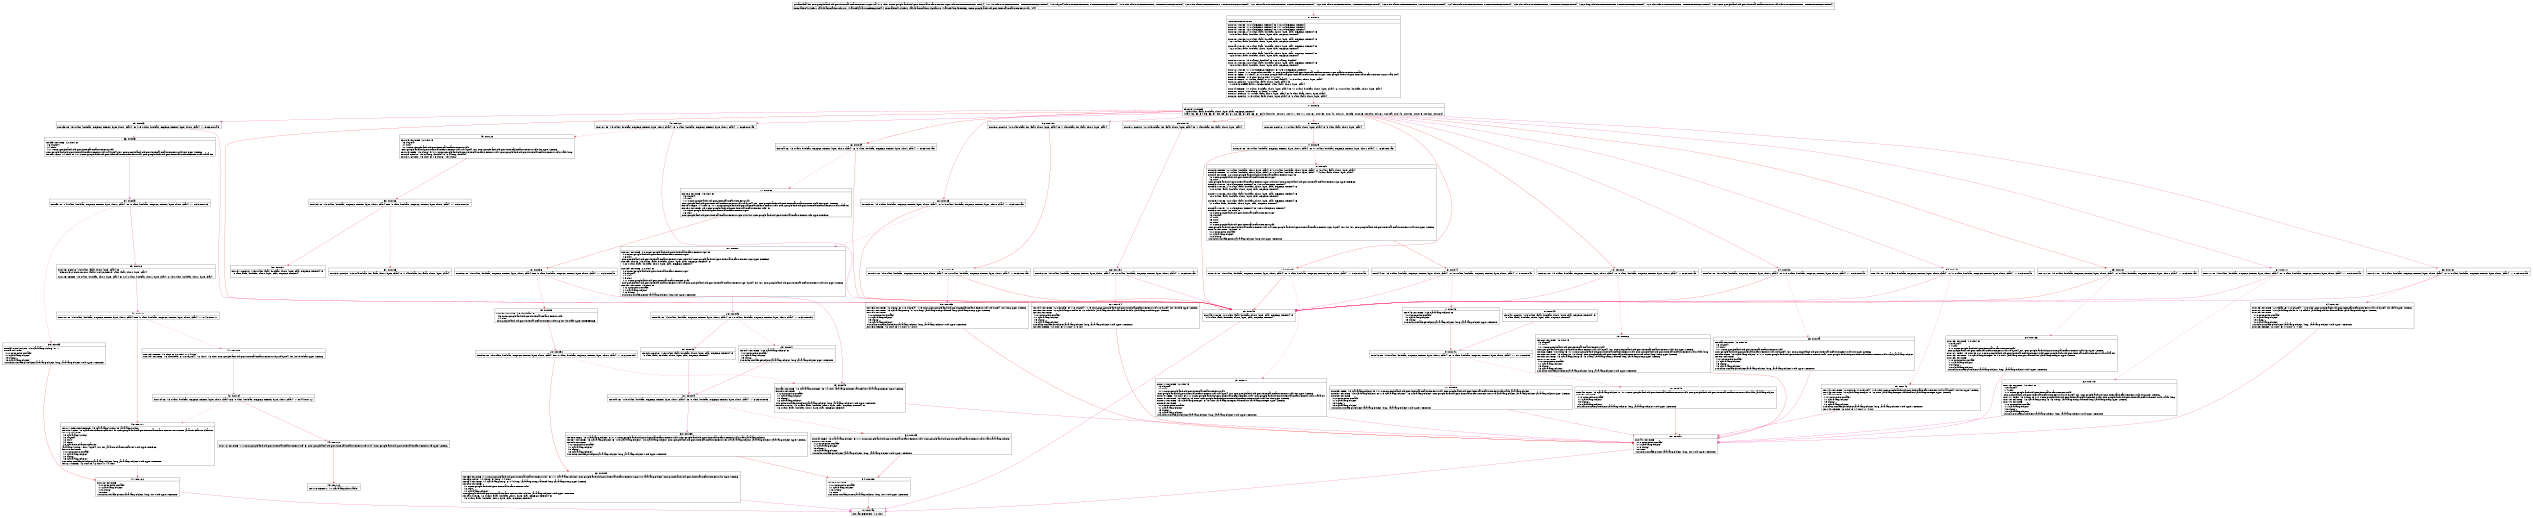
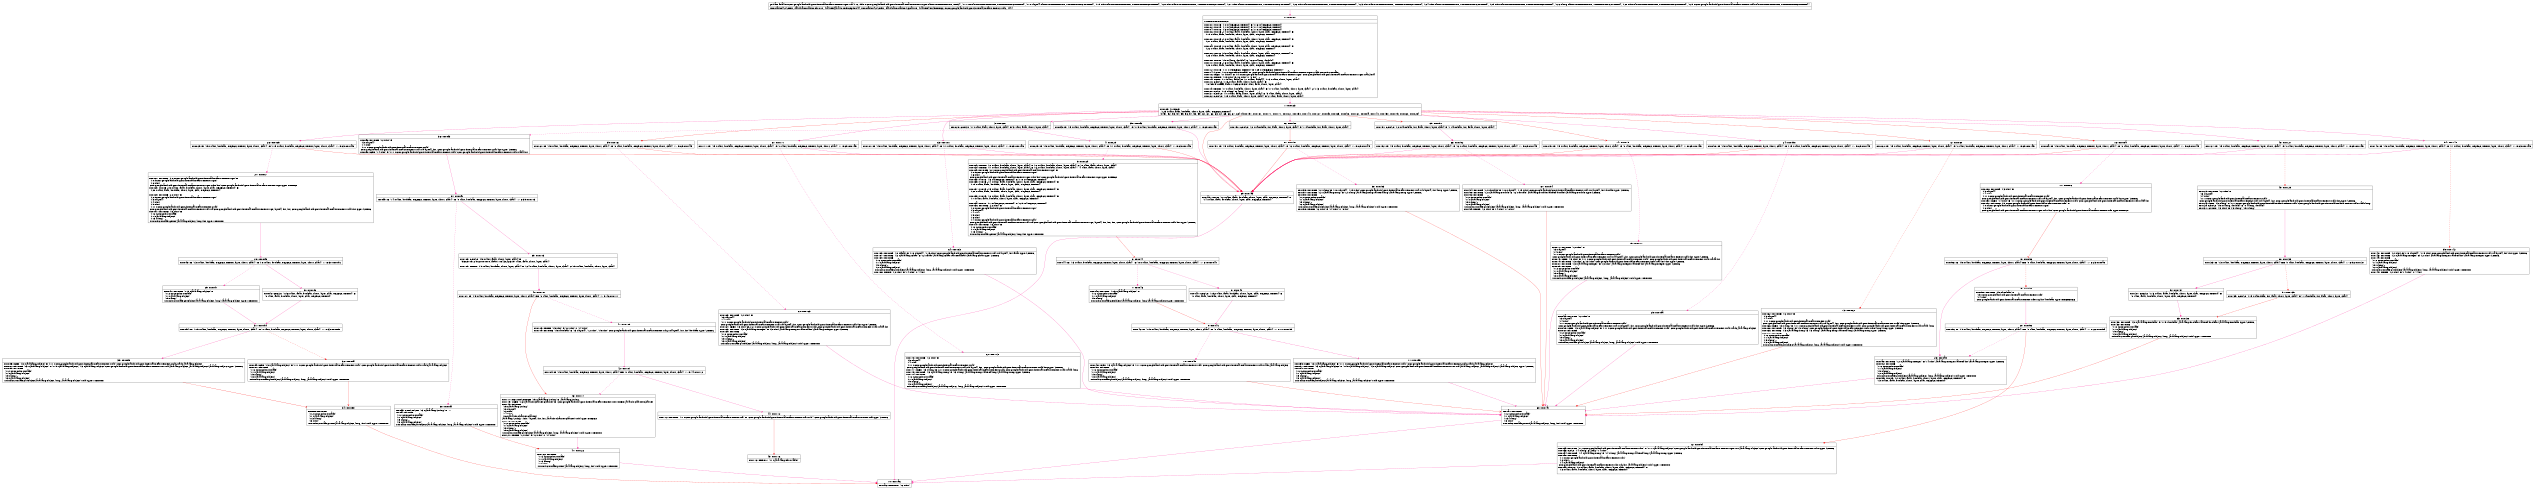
edge "6: 0x0044" -> "69: 0x01a5": now "6: 0x0044" -> "8: 0x004b"
node "53: 0x0138": added
